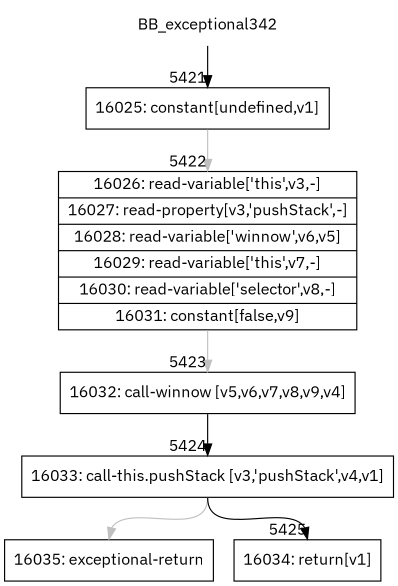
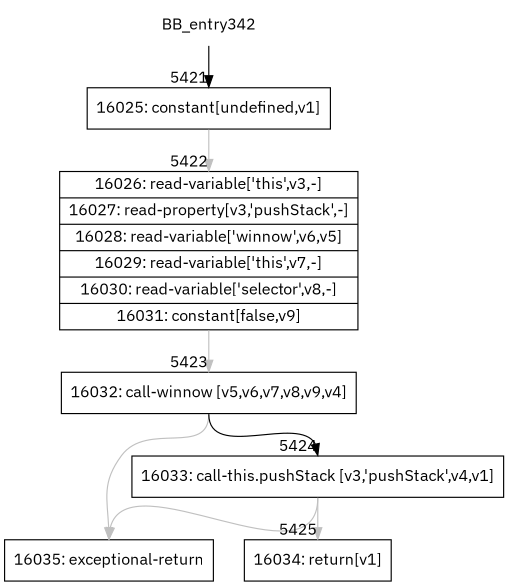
node "BB_exceptional342": label "BB_exceptional342" -> "BB_entry342"
edge "16032: call-winnow [v5,v6,v7,v8,v9,v4]" -> "16035: exceptional-return": added
edge "16033: call-this.pushStack [v3,'pushStack',v4,v1]" -> "16034: return[v1]": color black -> gray
